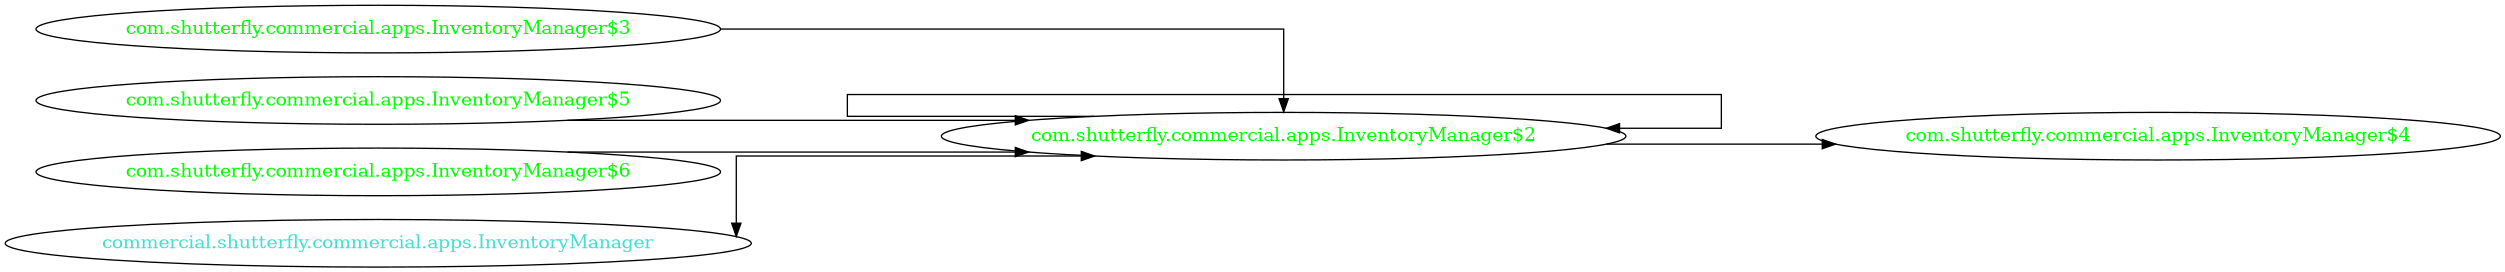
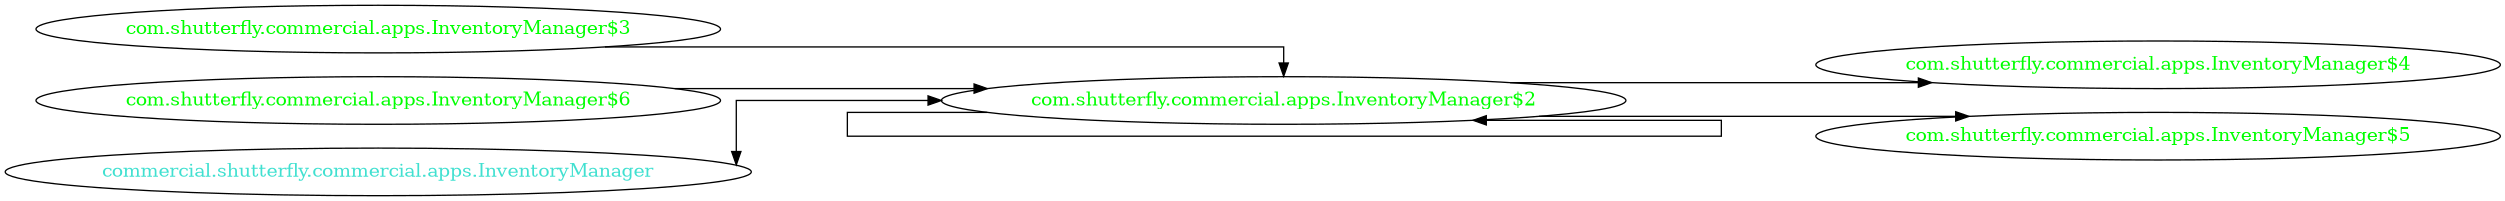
edge "com.shutterfly.commercial.apps.InventoryManager$5" -> "com.shutterfly.commercial.apps.InventoryManager$2": reversed
